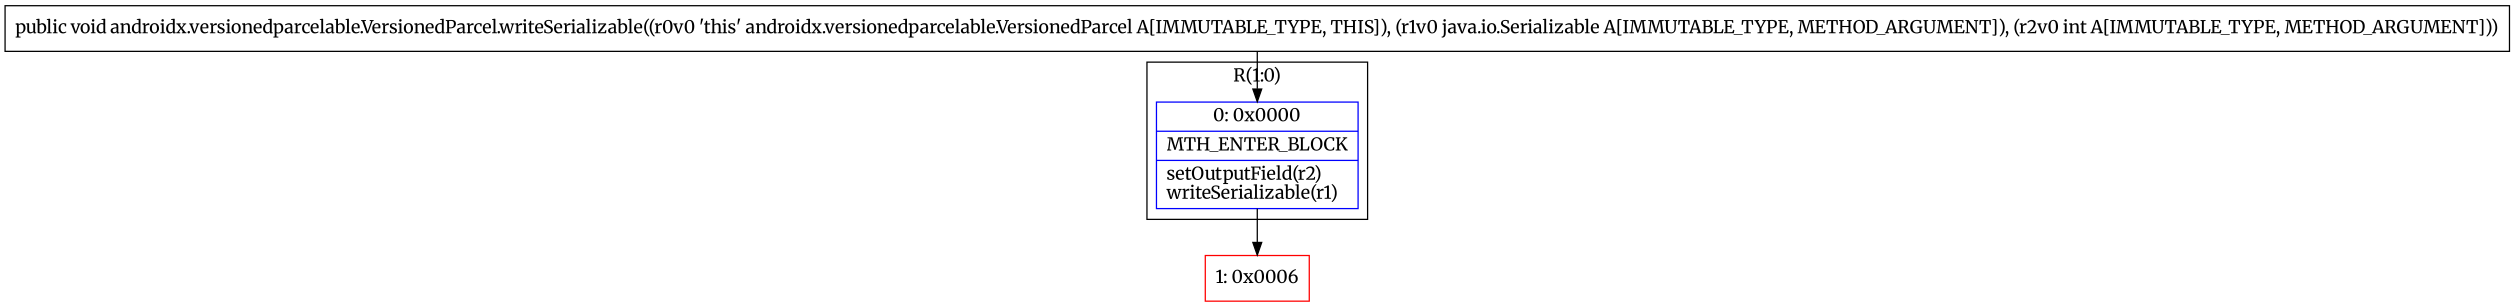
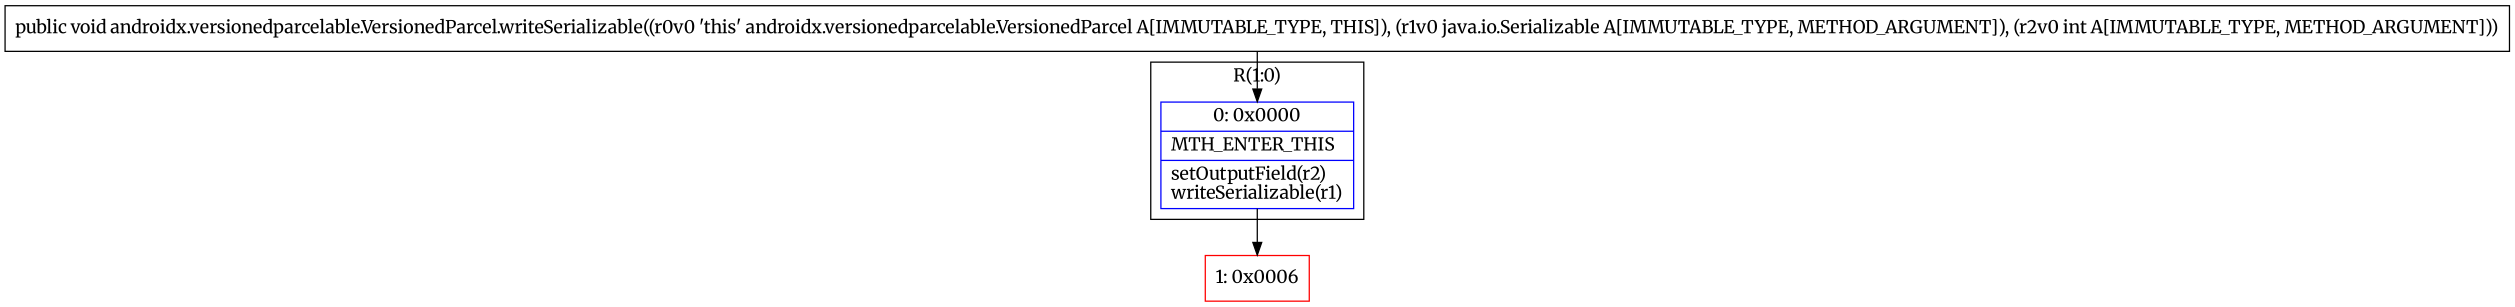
node "0: 0x0000": text "MTH_ENTER_BLOCK" -> "MTH_ENTER_THIS"
